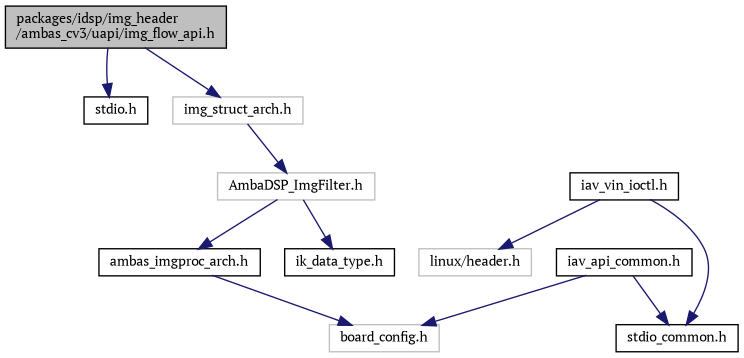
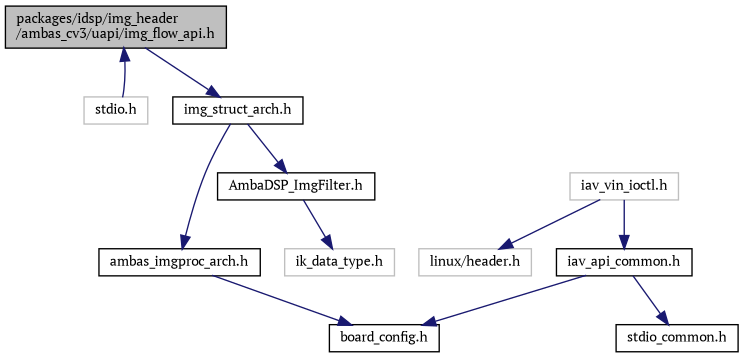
edge "packages/idsp/img_header /ambas_cv3/uapi/img_flow_api.h" -> "stdio.h": reversed
node "stdio.h": color black -> grey75
node "img_struct_arch.h": color grey75 -> black
node "AmbaDSP_ImgFilter.h": color grey75 -> black
node "iav_vin_ioctl.h": color black -> grey75
edge "AmbaDSP_ImgFilter.h" -> "ambas_imgproc_arch.h": now "img_struct_arch.h" -> "ambas_imgproc_arch.h"
edge "iav_vin_ioctl.h" -> "stdio_common.h": now "iav_vin_ioctl.h" -> "iav_api_common.h"
node "ik_data_type.h": color black -> grey75
node "board_config.h": color grey75 -> black
